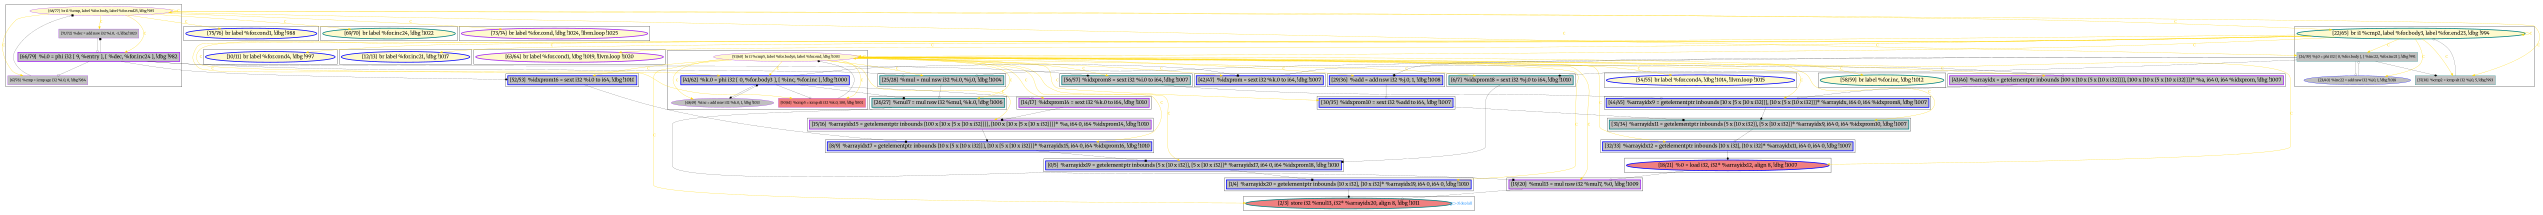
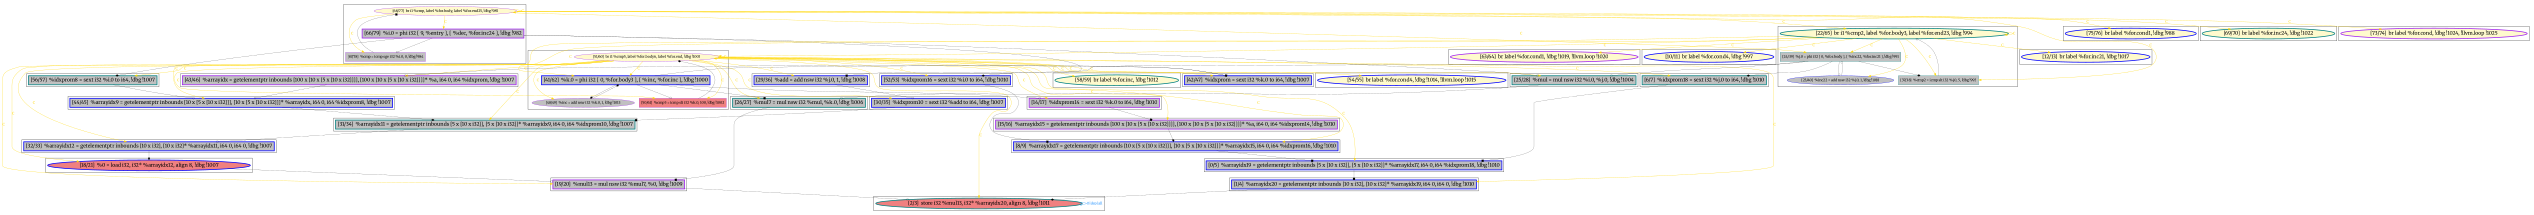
node "[71/72]  %dec = add nsw i32 %i.0, -1, !dbg !1023": removed
